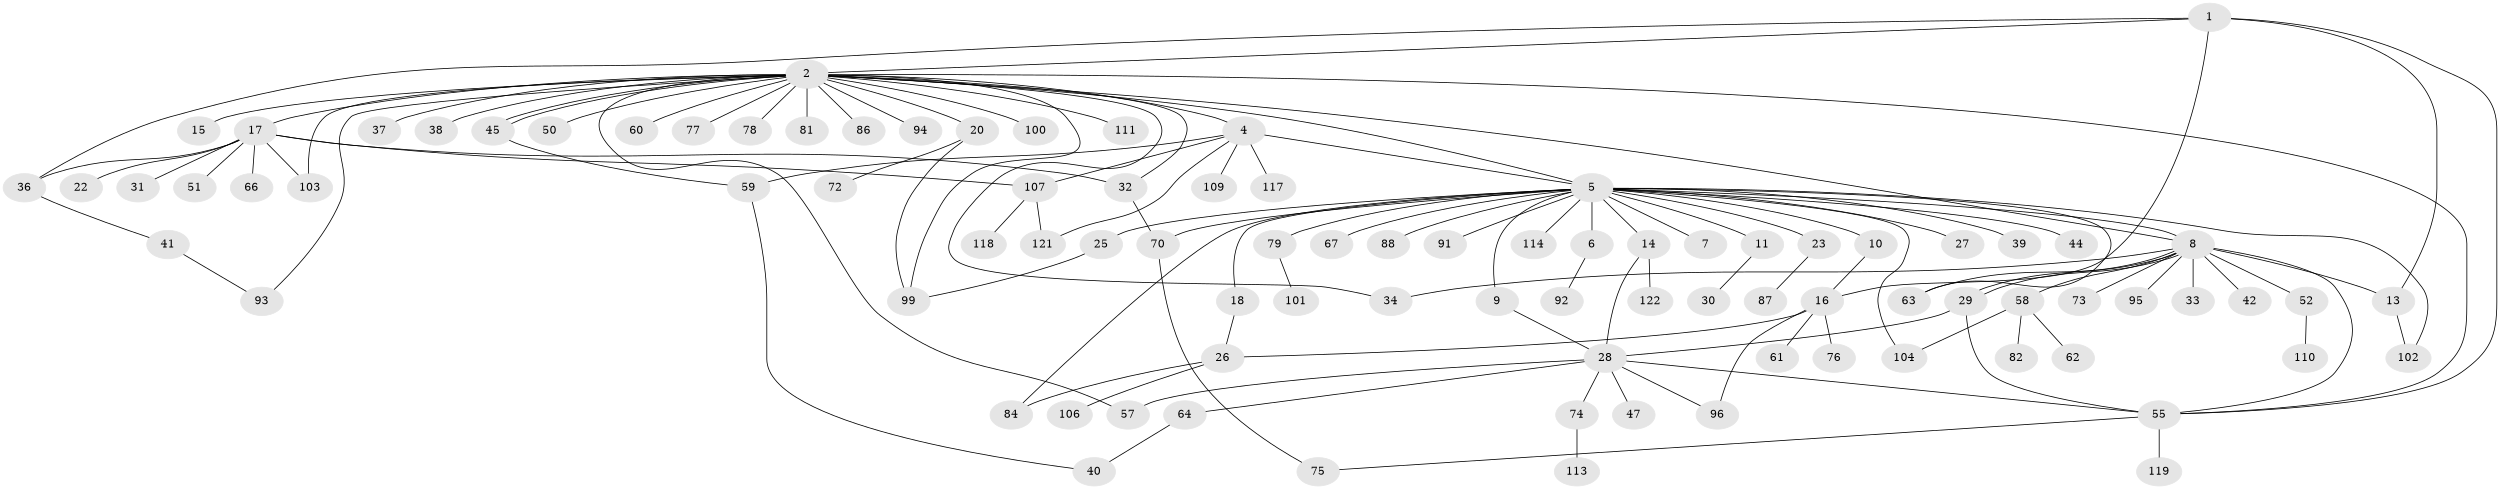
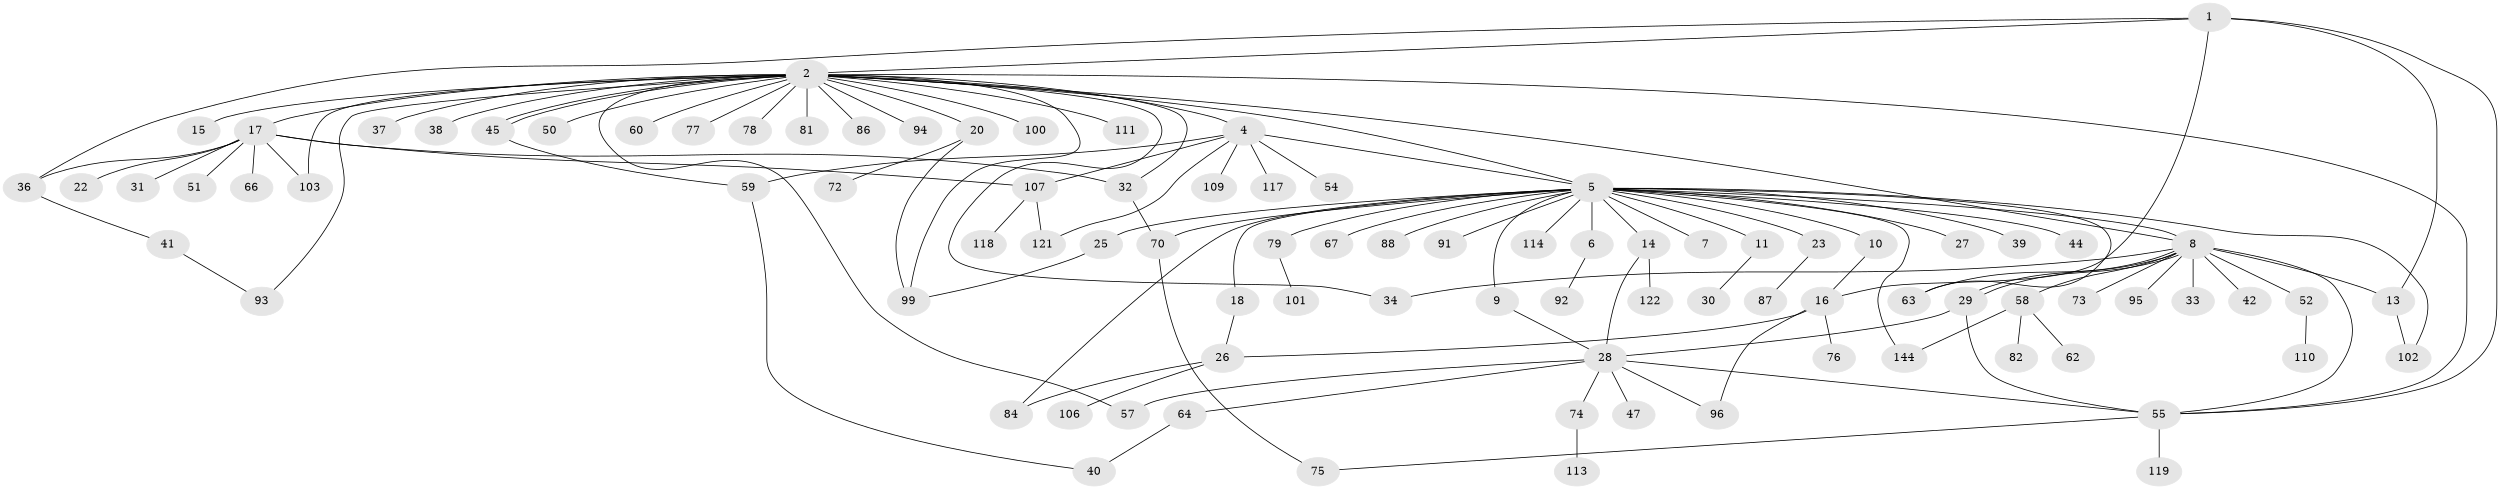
node "54": added
node "61": removed
node "104": label "104" -> "144"
